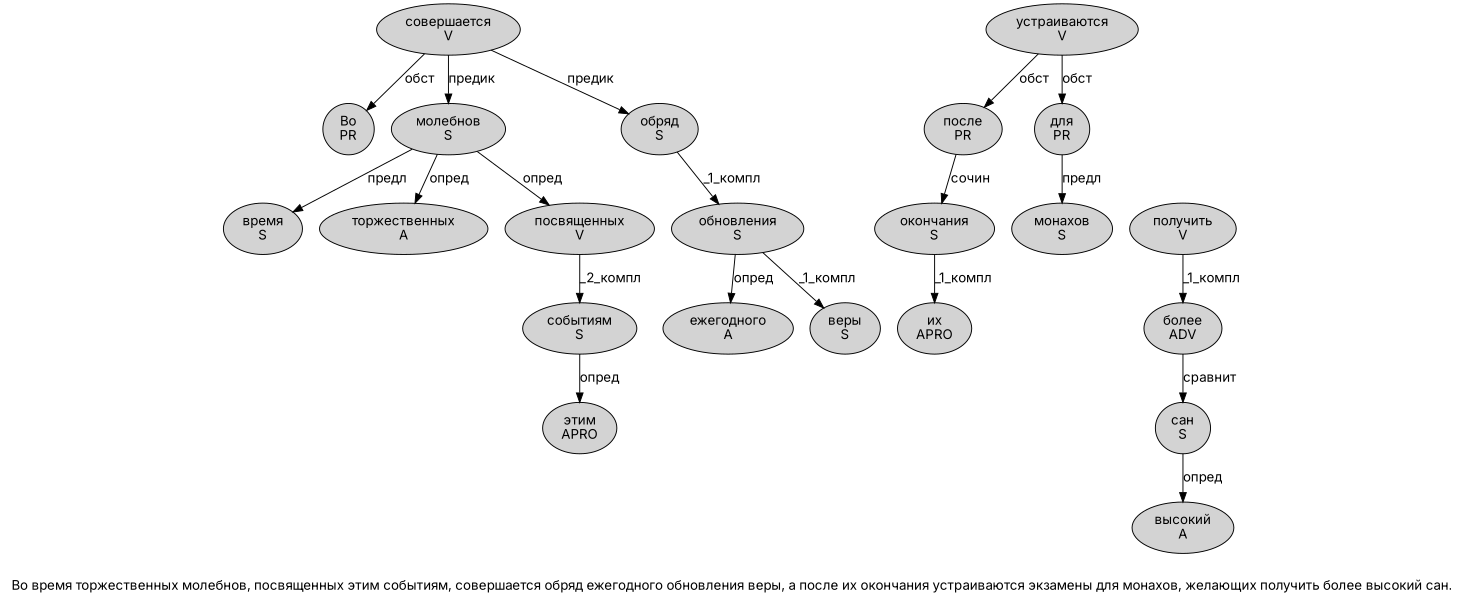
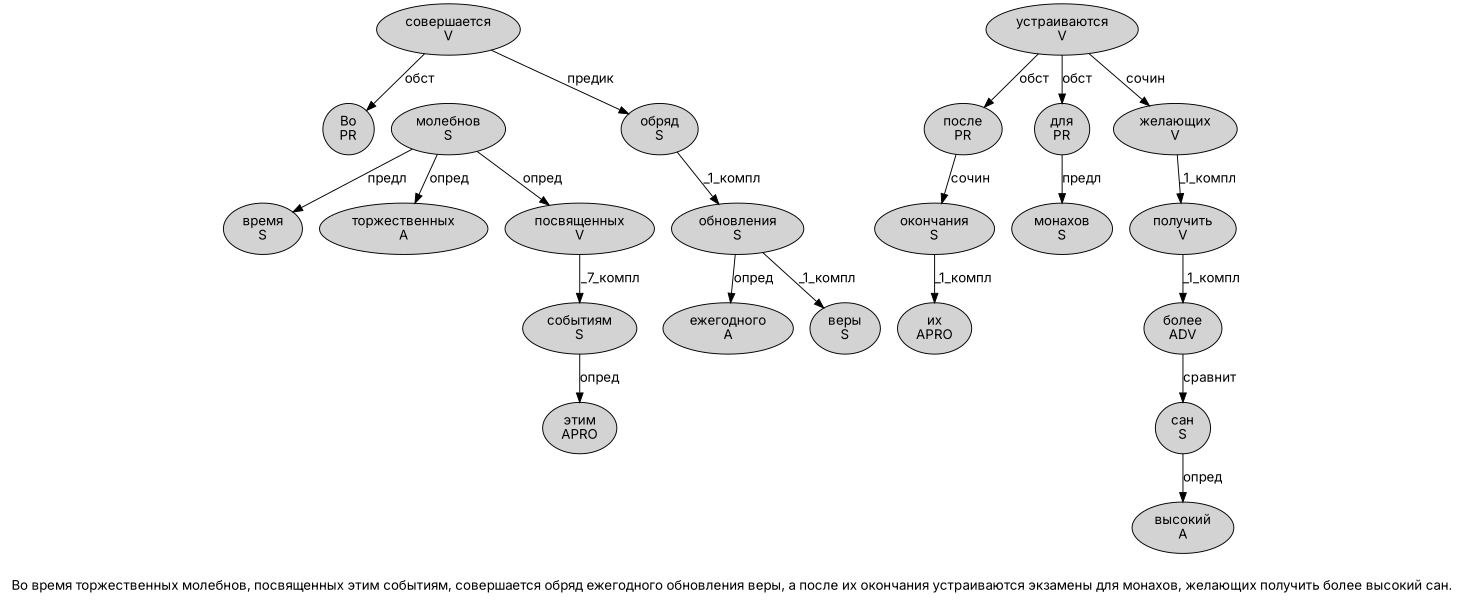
edge "совершается V" -> "молебнов S": removed, label "предик"
node "желающих V": added
edge "посвященных V" -> "событиям S": label "_2_компл" -> "_7_компл"
